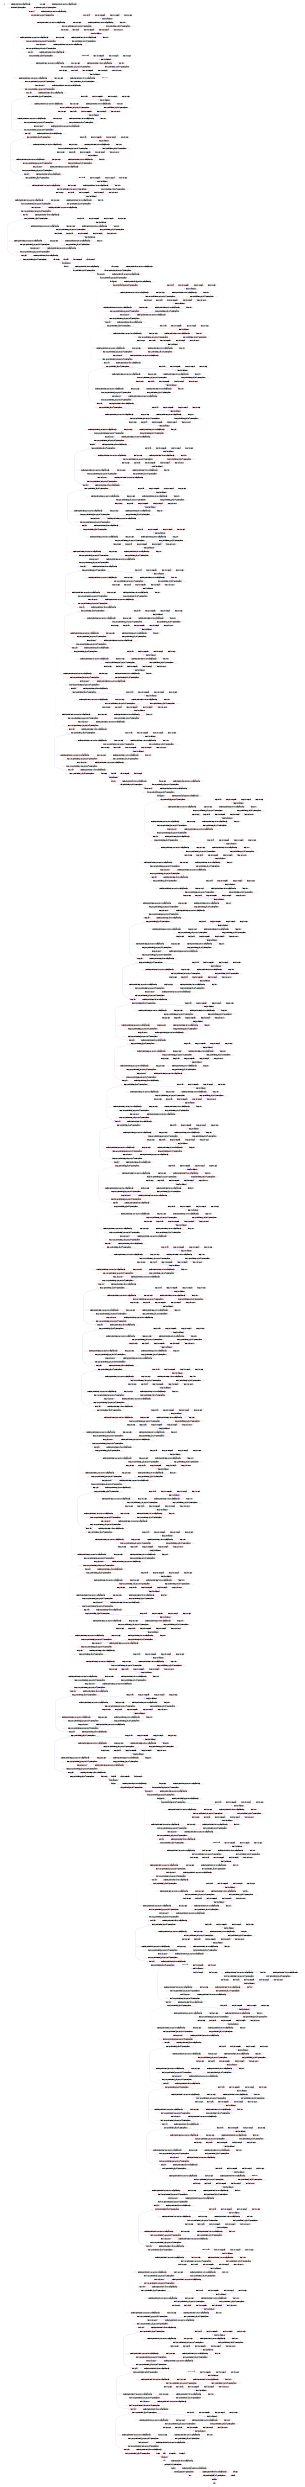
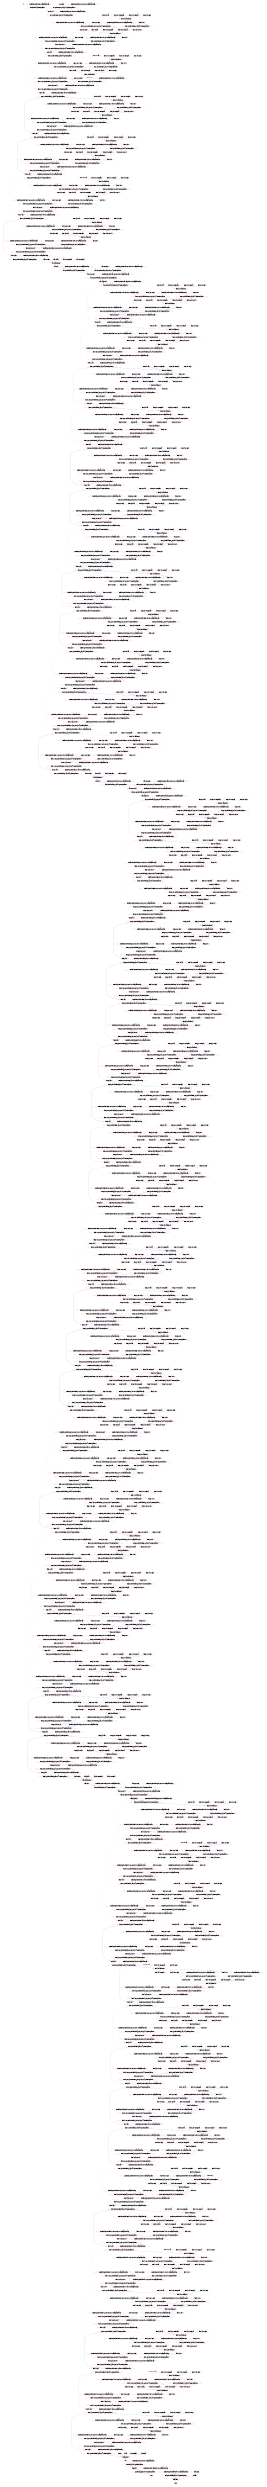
node "dense1.1.bn2.running_mean": removed
